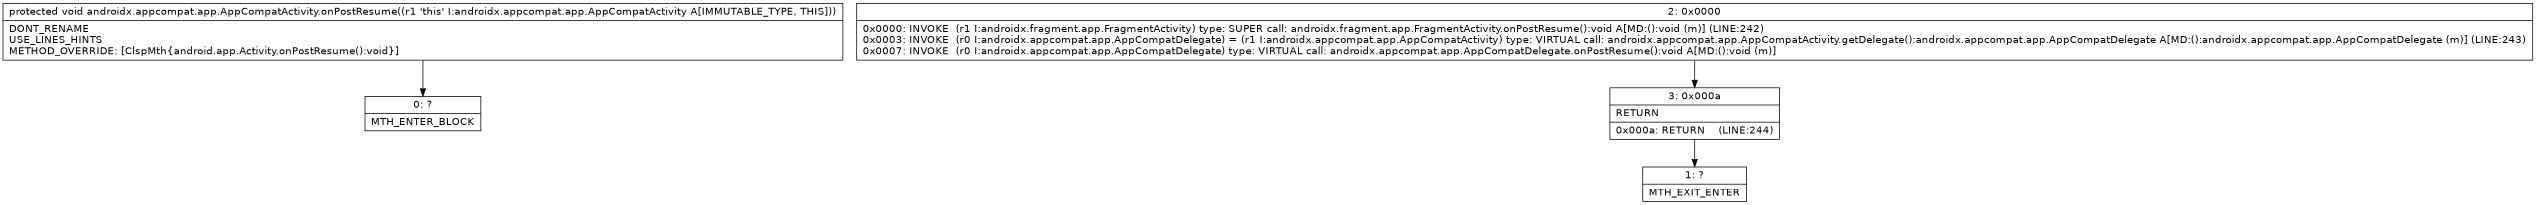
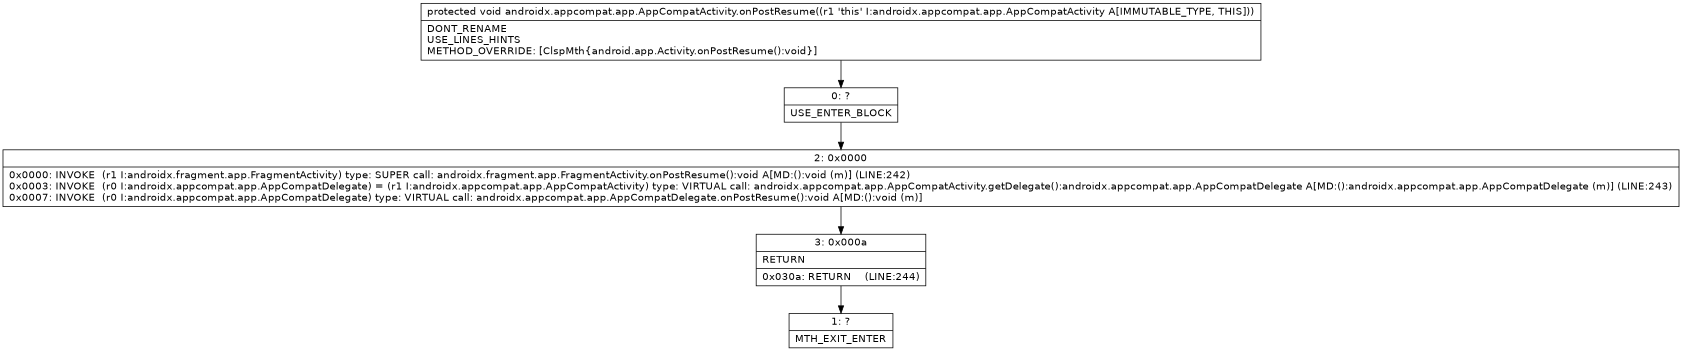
node "0: ?": text "MTH_ENTER_BLOCK" -> "USE_ENTER_BLOCK"
node "3: 0x000a": text "0x000a: RETURN    (LINE:244)" -> "0x030a: RETURN    (LINE:244)"
edge "0: ?" -> "2: 0x0000": added
